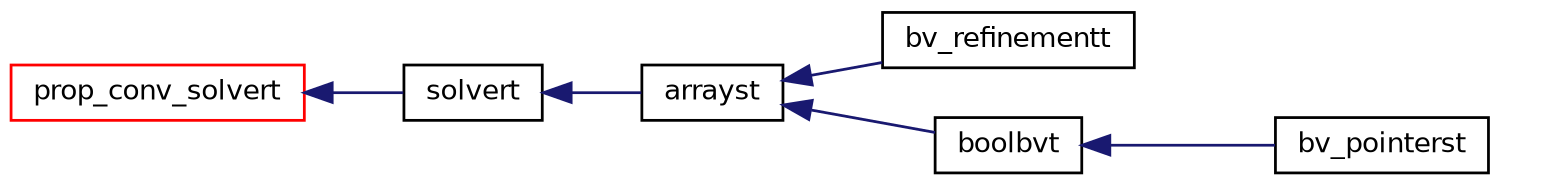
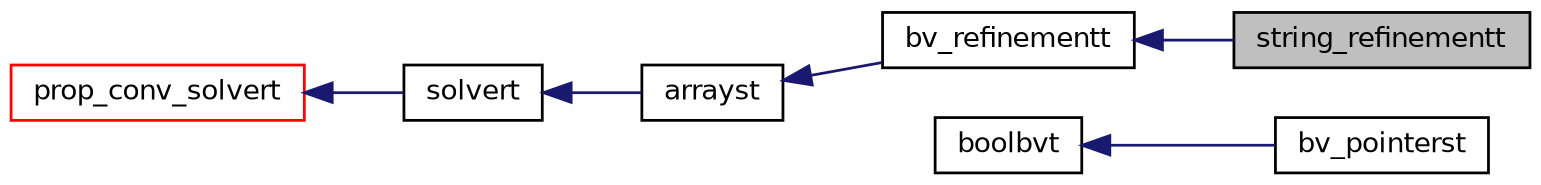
node "string_refinementt": added
edge "boolbvt" -> "arrayst": removed
